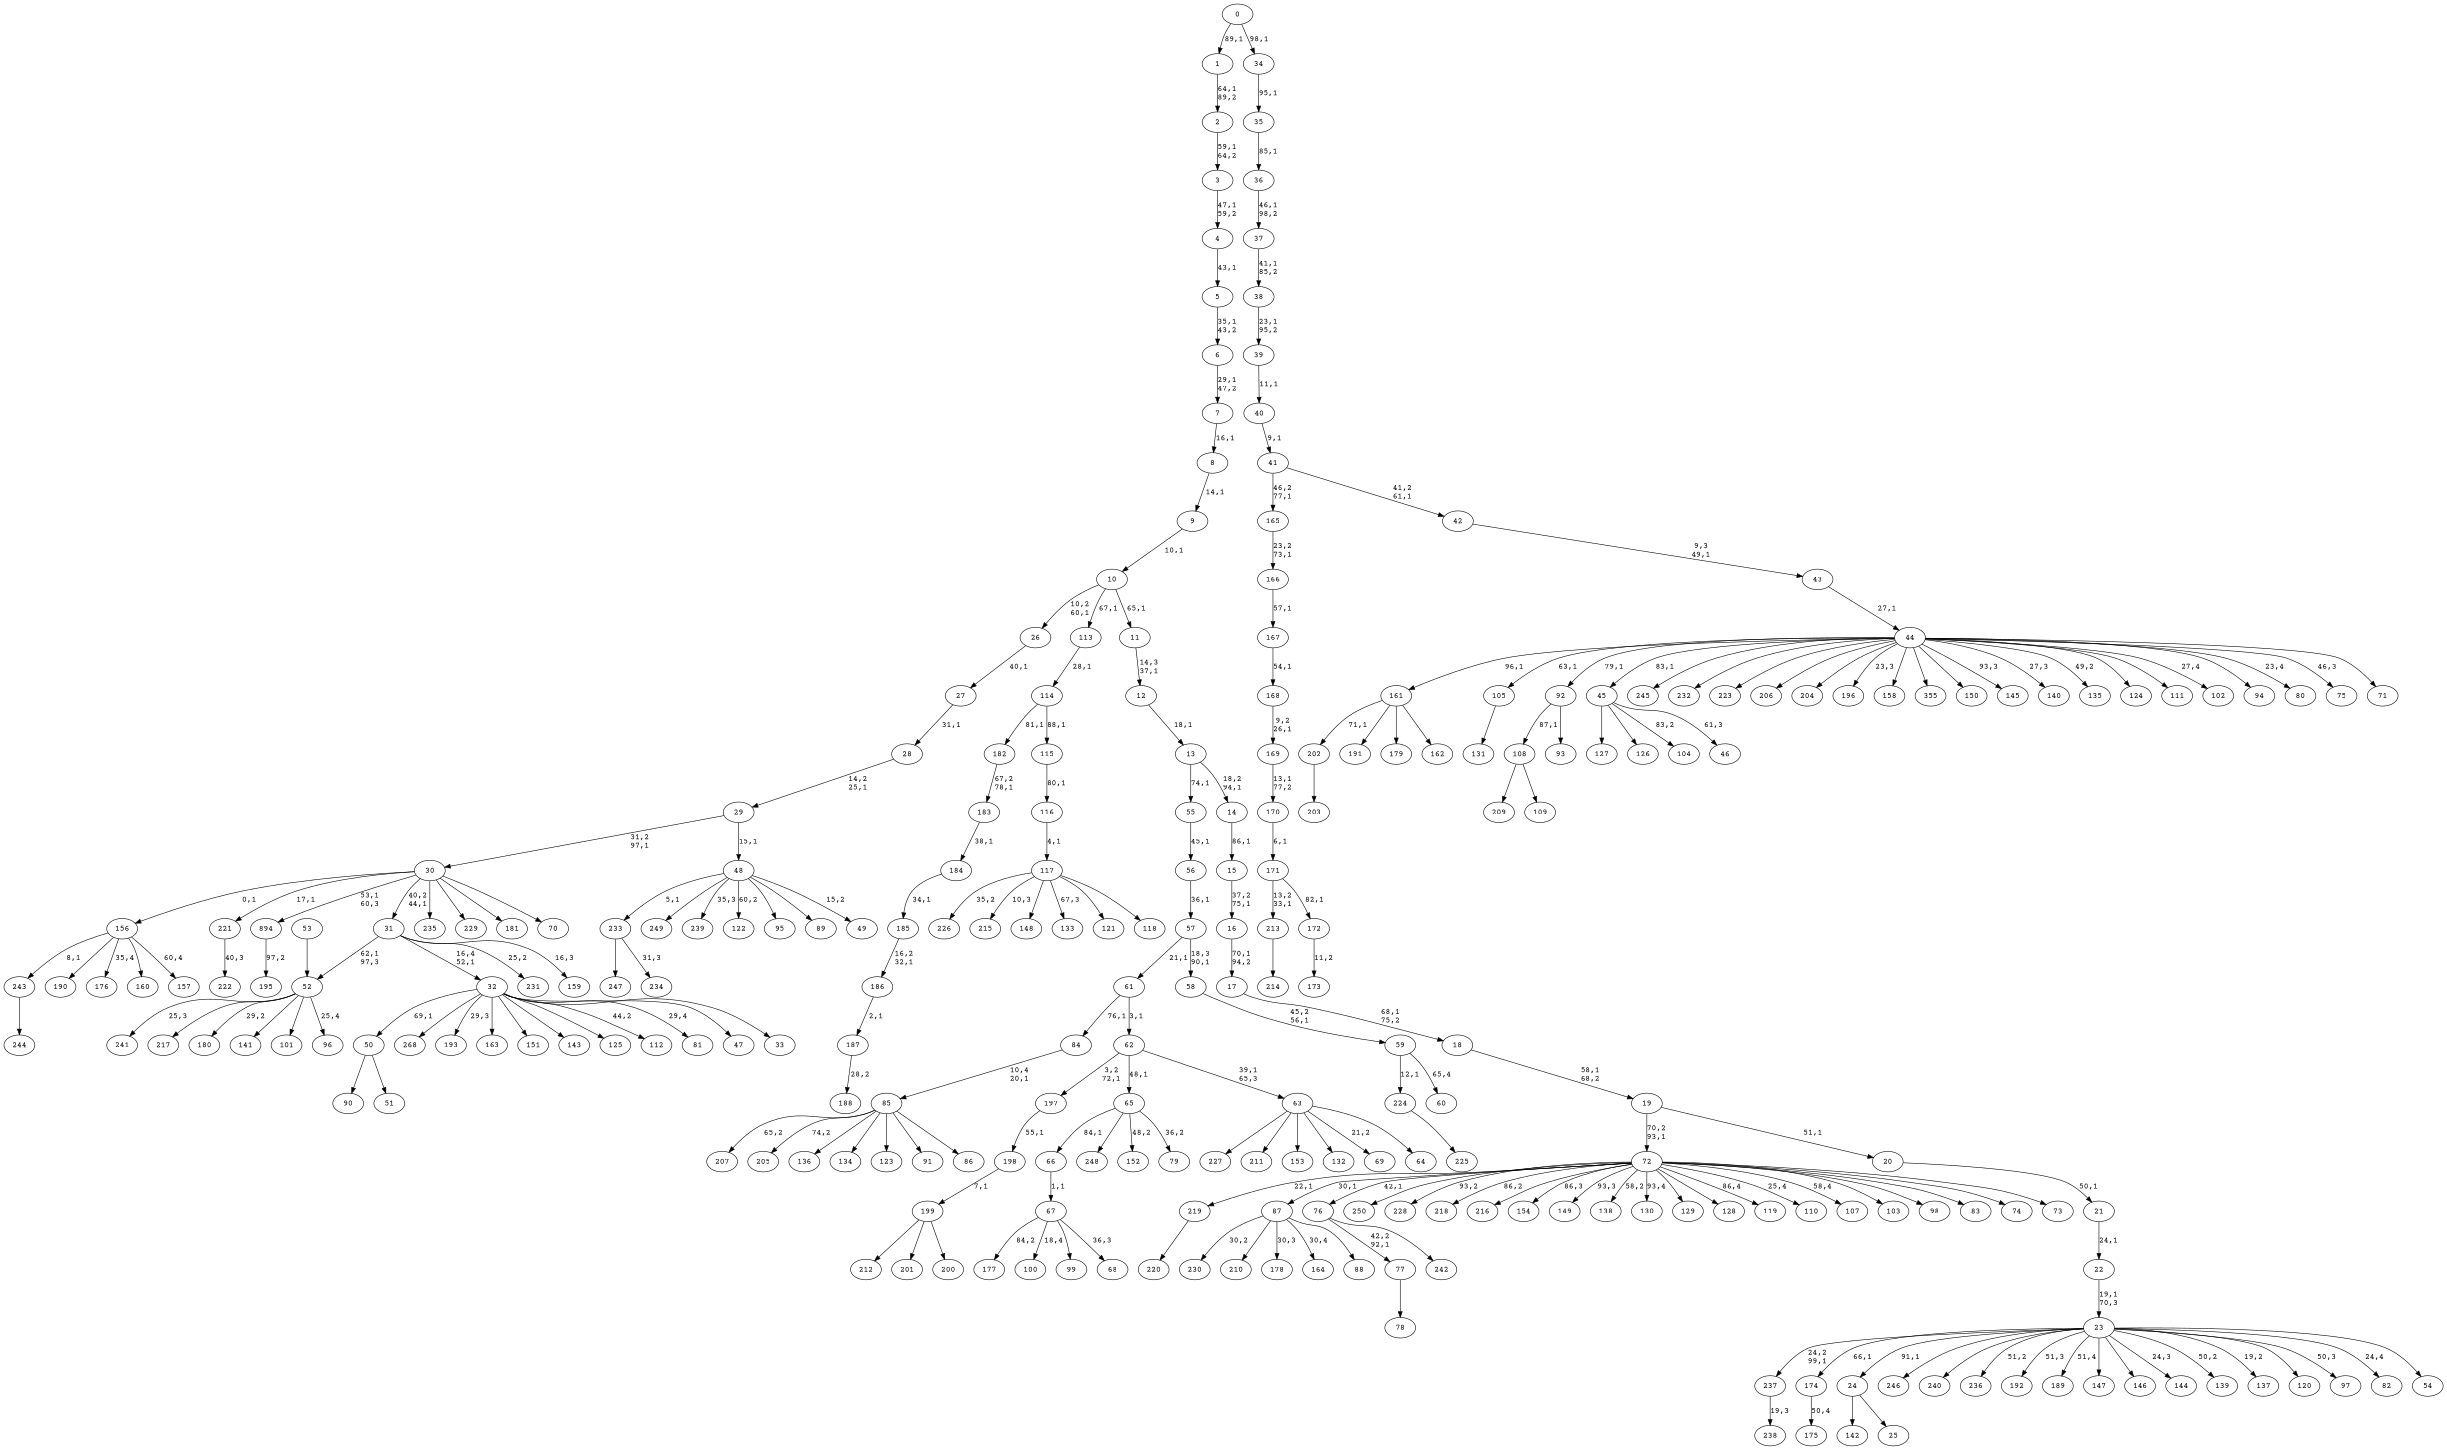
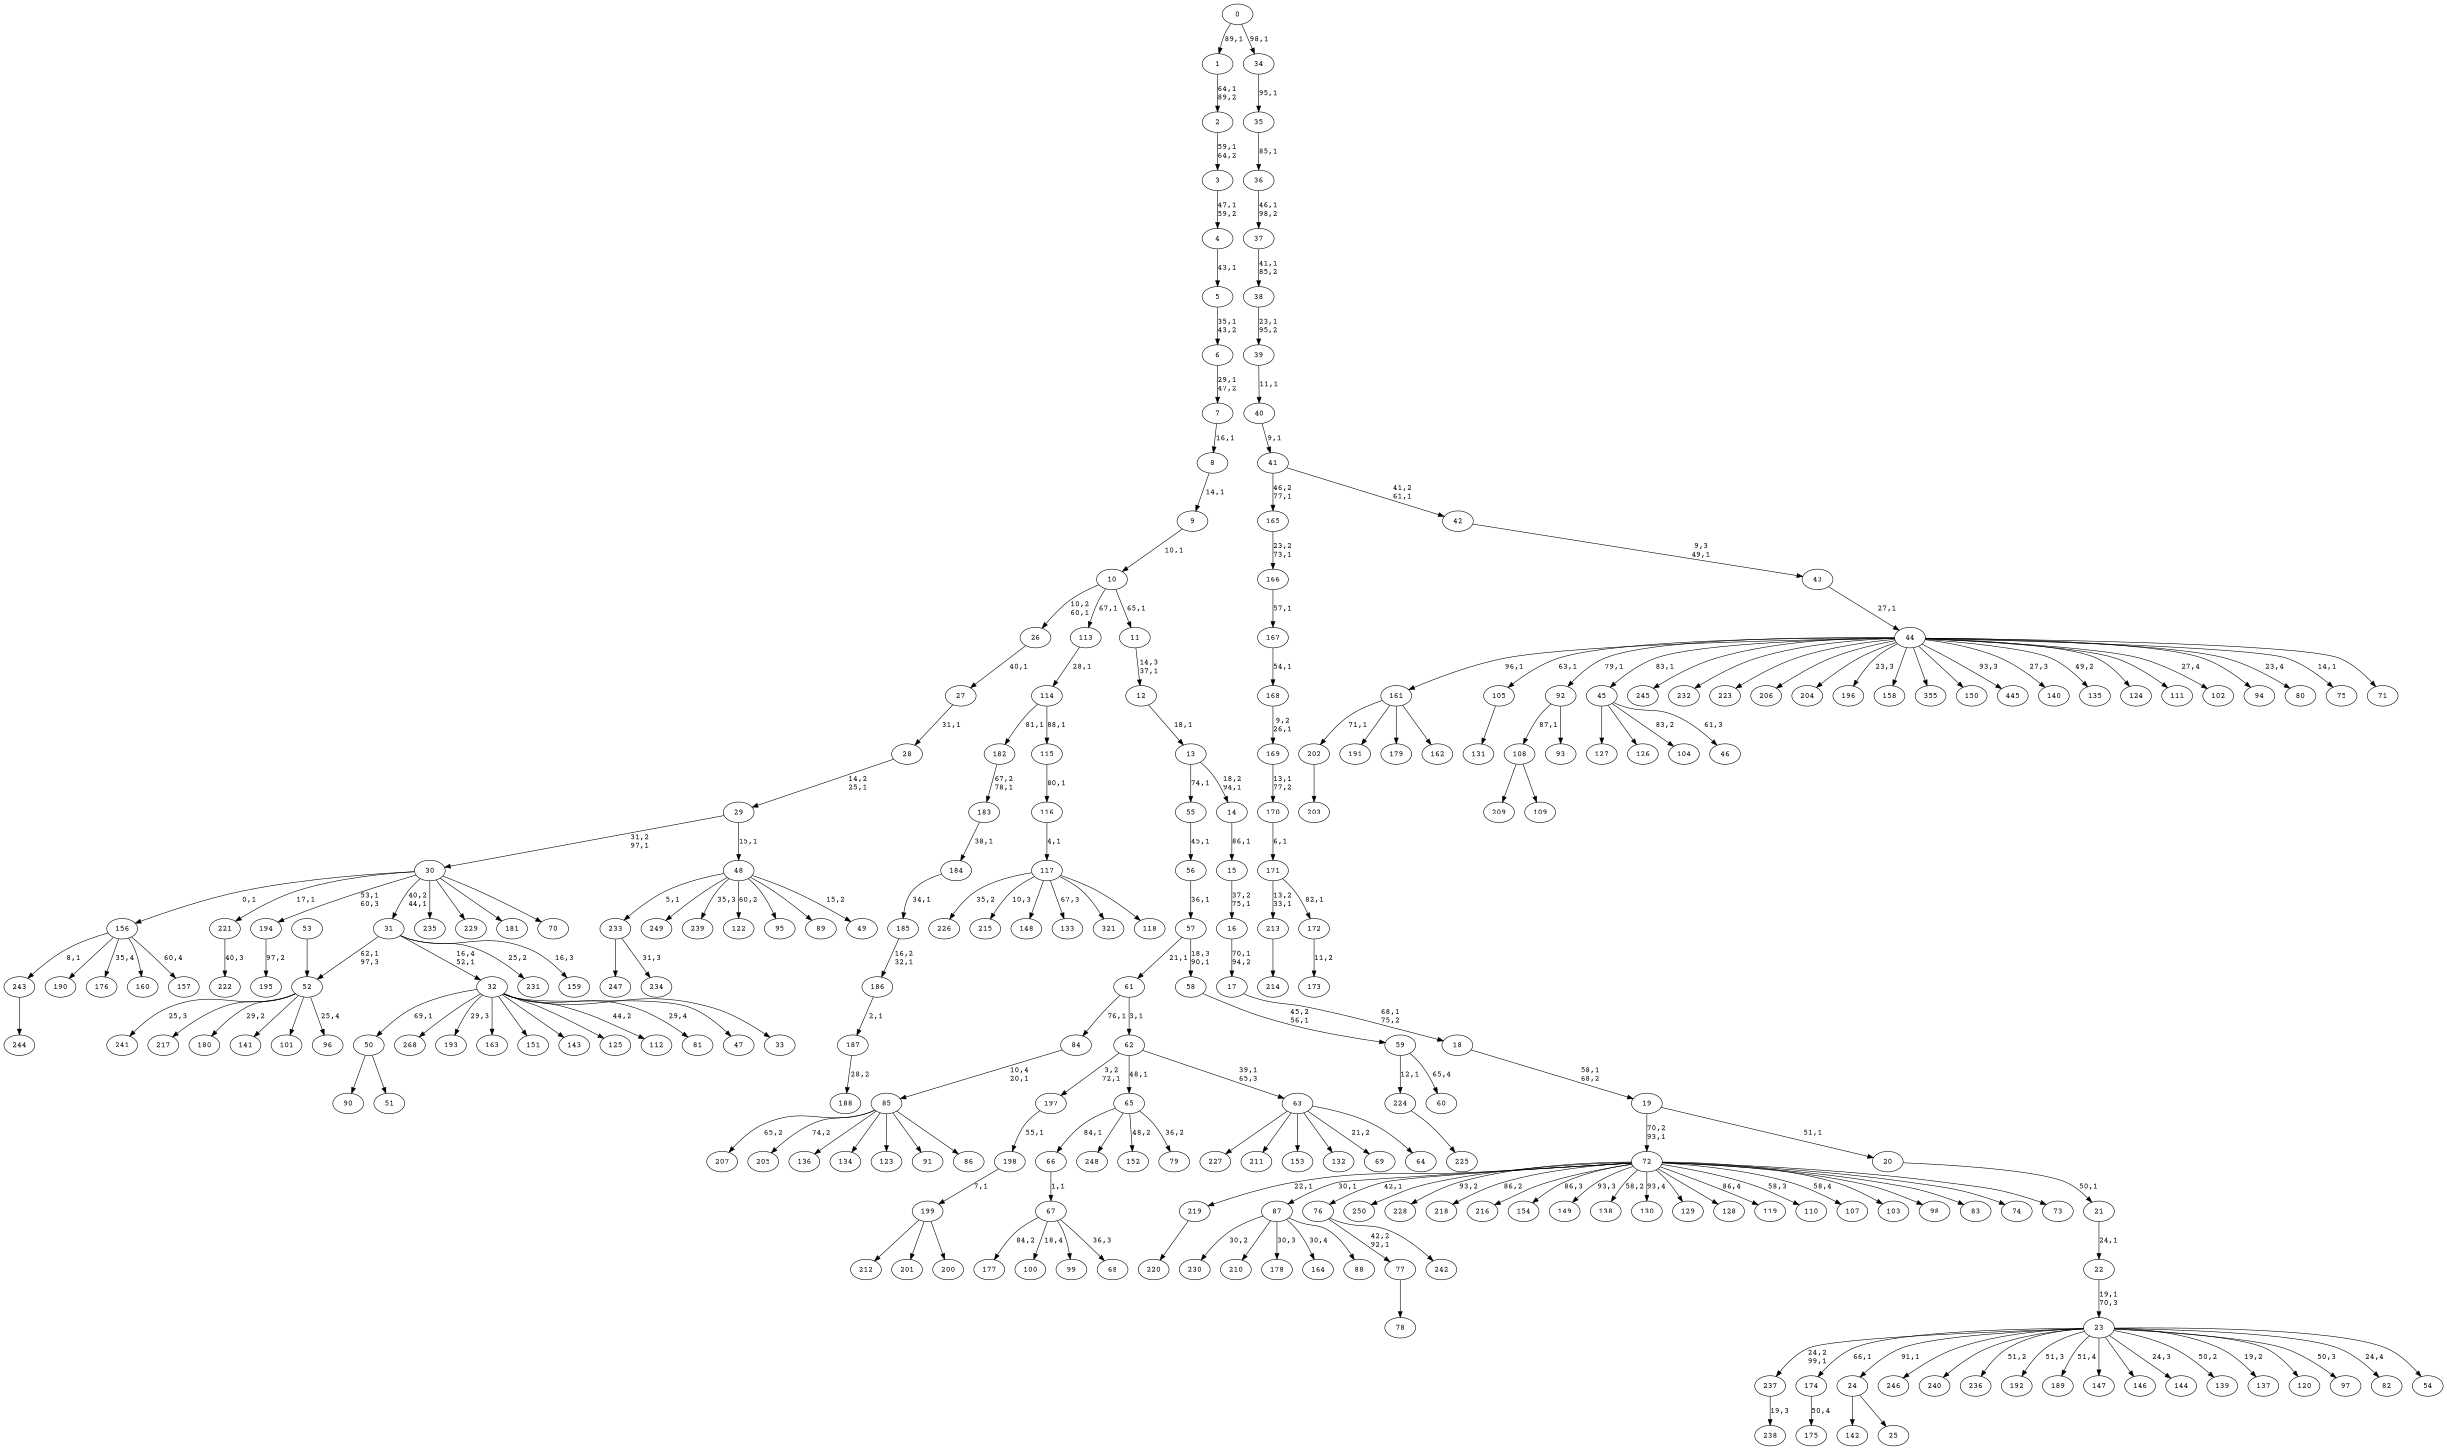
edge "44" -> "75": label "46,3" -> "14,1"
node "145": label "145" -> "445"
node "894": label "894" -> "194"
node "121": label "121" -> "321"
edge "72" -> "110": label "25,4" -> "58,3"
